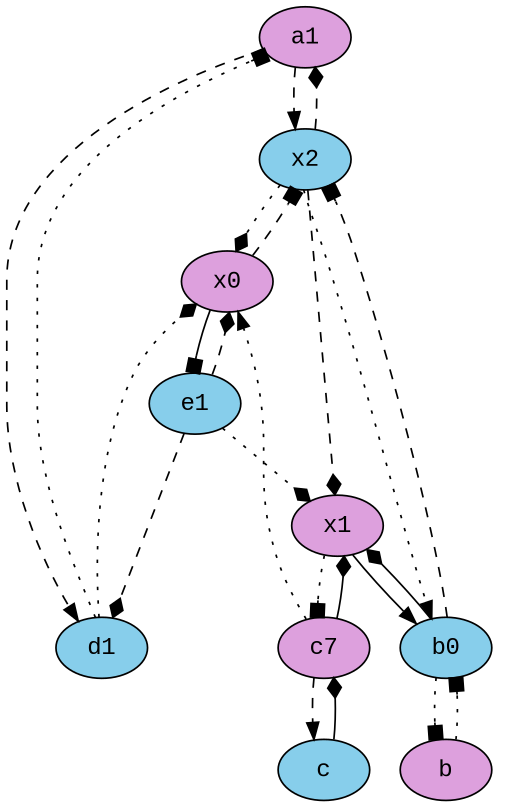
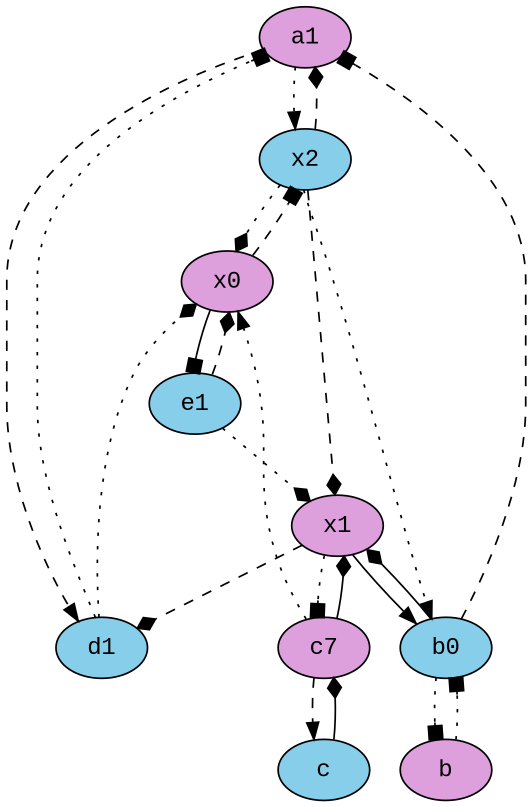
edge "a1" -> "x2": style dashed -> dotted
edge "b0" -> "x2": now "b0" -> "a1"
edge "e1" -> "d1": now "x1" -> "d1"
